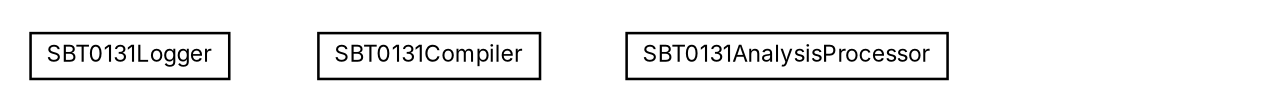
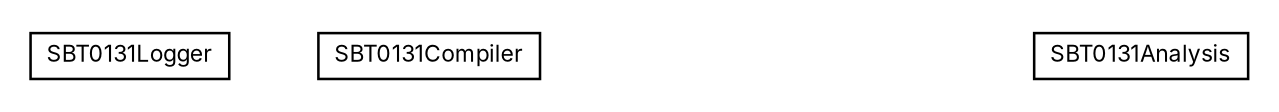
node "SBT0131AnalysisProcessor": removed
node "SBT0131Analysis": added
